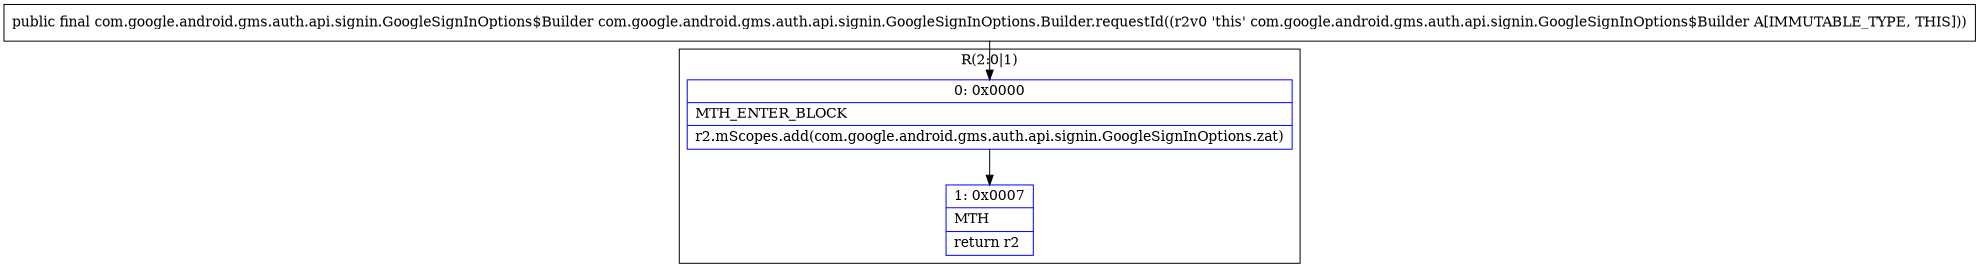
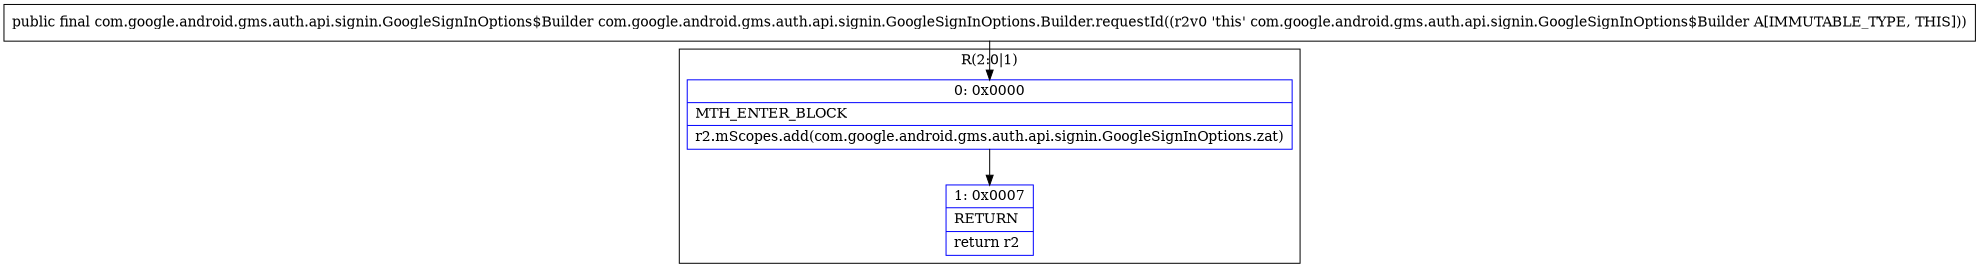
node "1: 0x0007": text "MTH" -> "RETURN"
